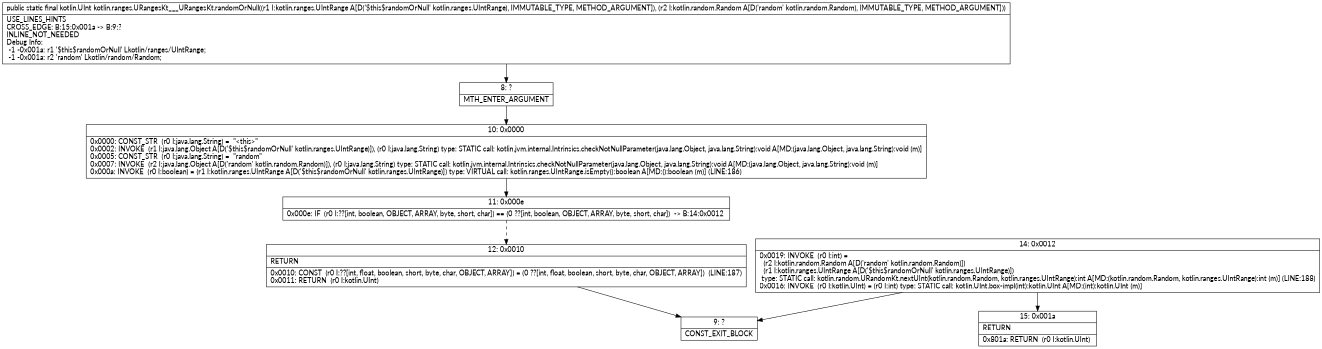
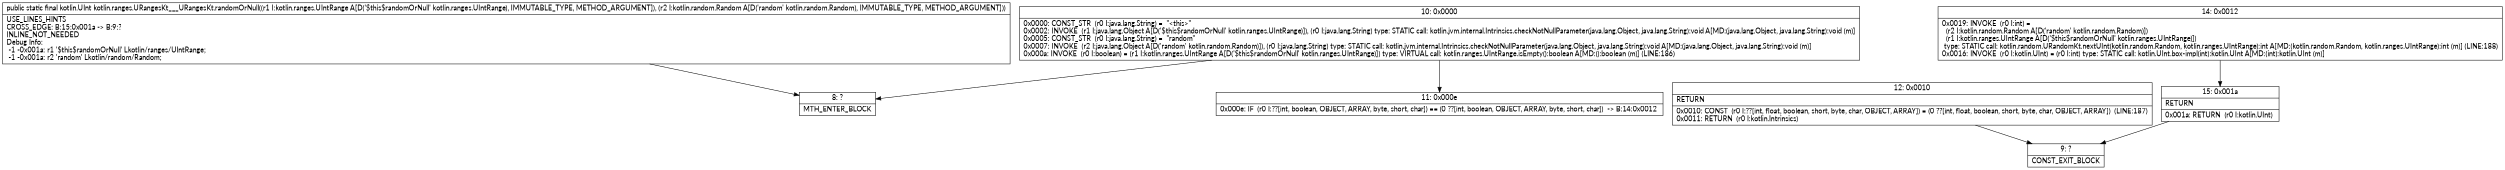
node "8: ?": text "MTH_ENTER_ARGUMENT" -> "MTH_ENTER_BLOCK"
edge "8: ?" -> "10: 0x0000": reversed
edge "11: 0x000e" -> "12: 0x0010": removed
node "12: 0x0010": text "0x0011: RETURN  (r0 I:kotlin.UInt)" -> "0x0011: RETURN  (r0 I:kotlin.Intrinsics)"
edge "14: 0x0012" -> "9: ?": now "15: 0x001a" -> "9: ?"
node "15: 0x001a": text "0x801a: RETURN  (r0 I:kotlin.UInt)" -> "0x001a: RETURN  (r0 I:kotlin.UInt)"
